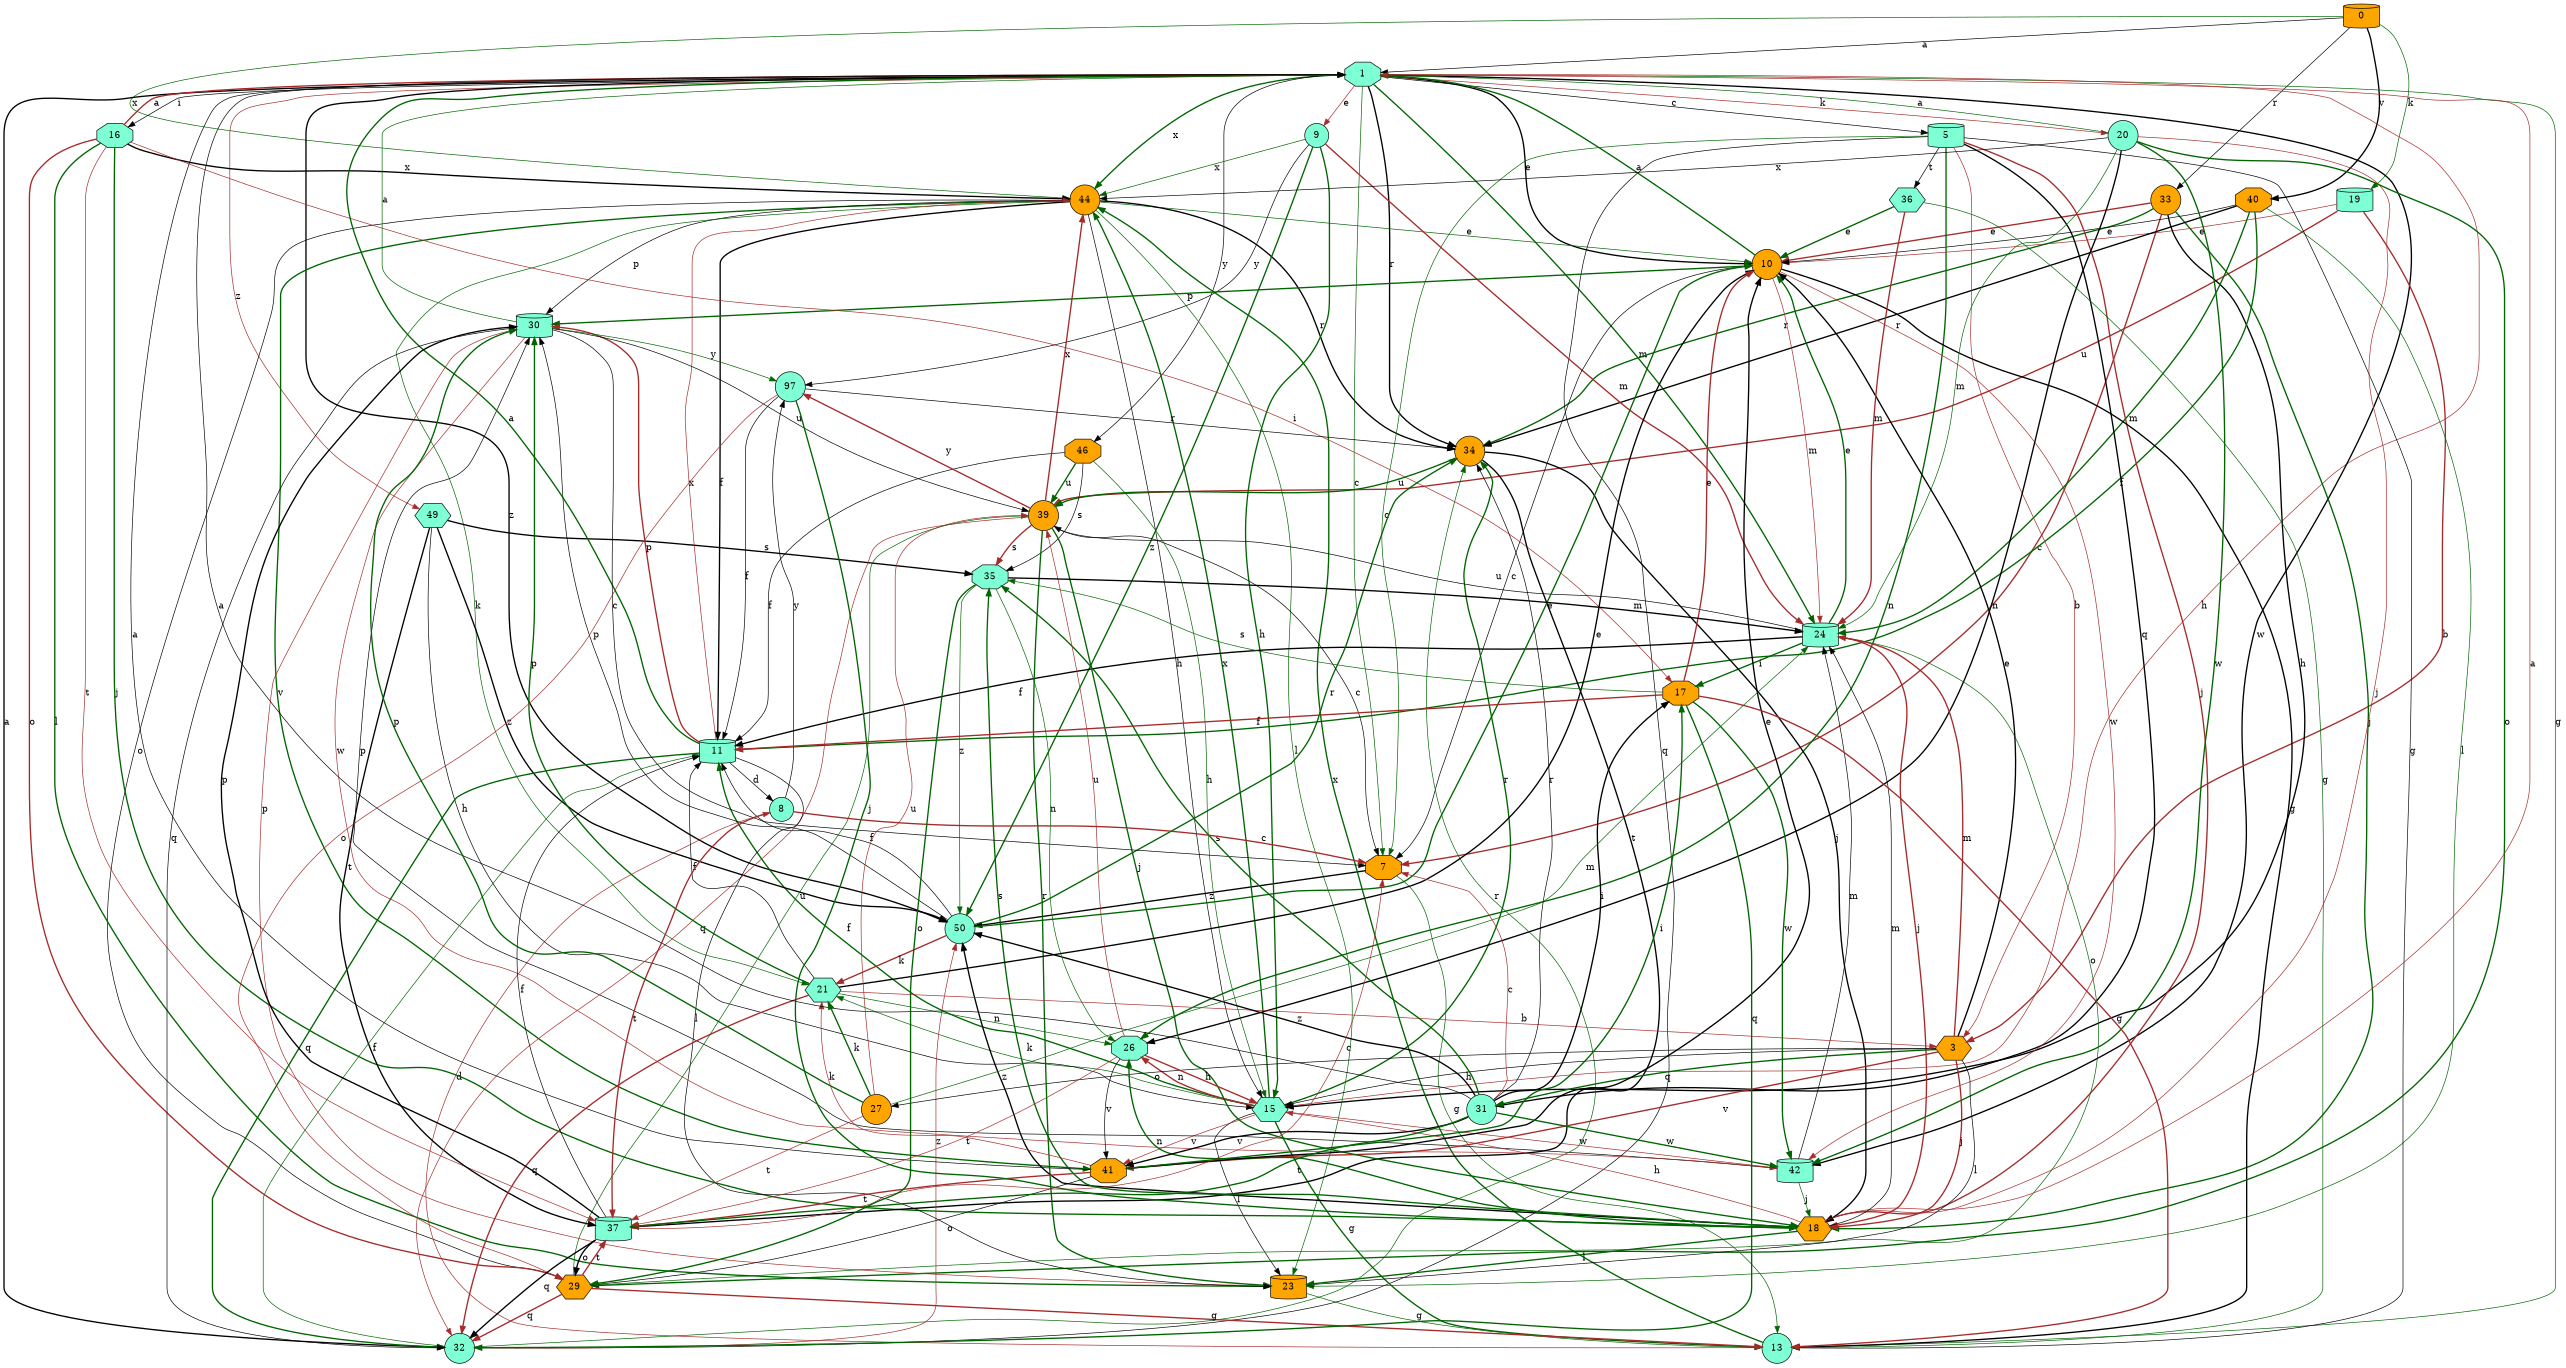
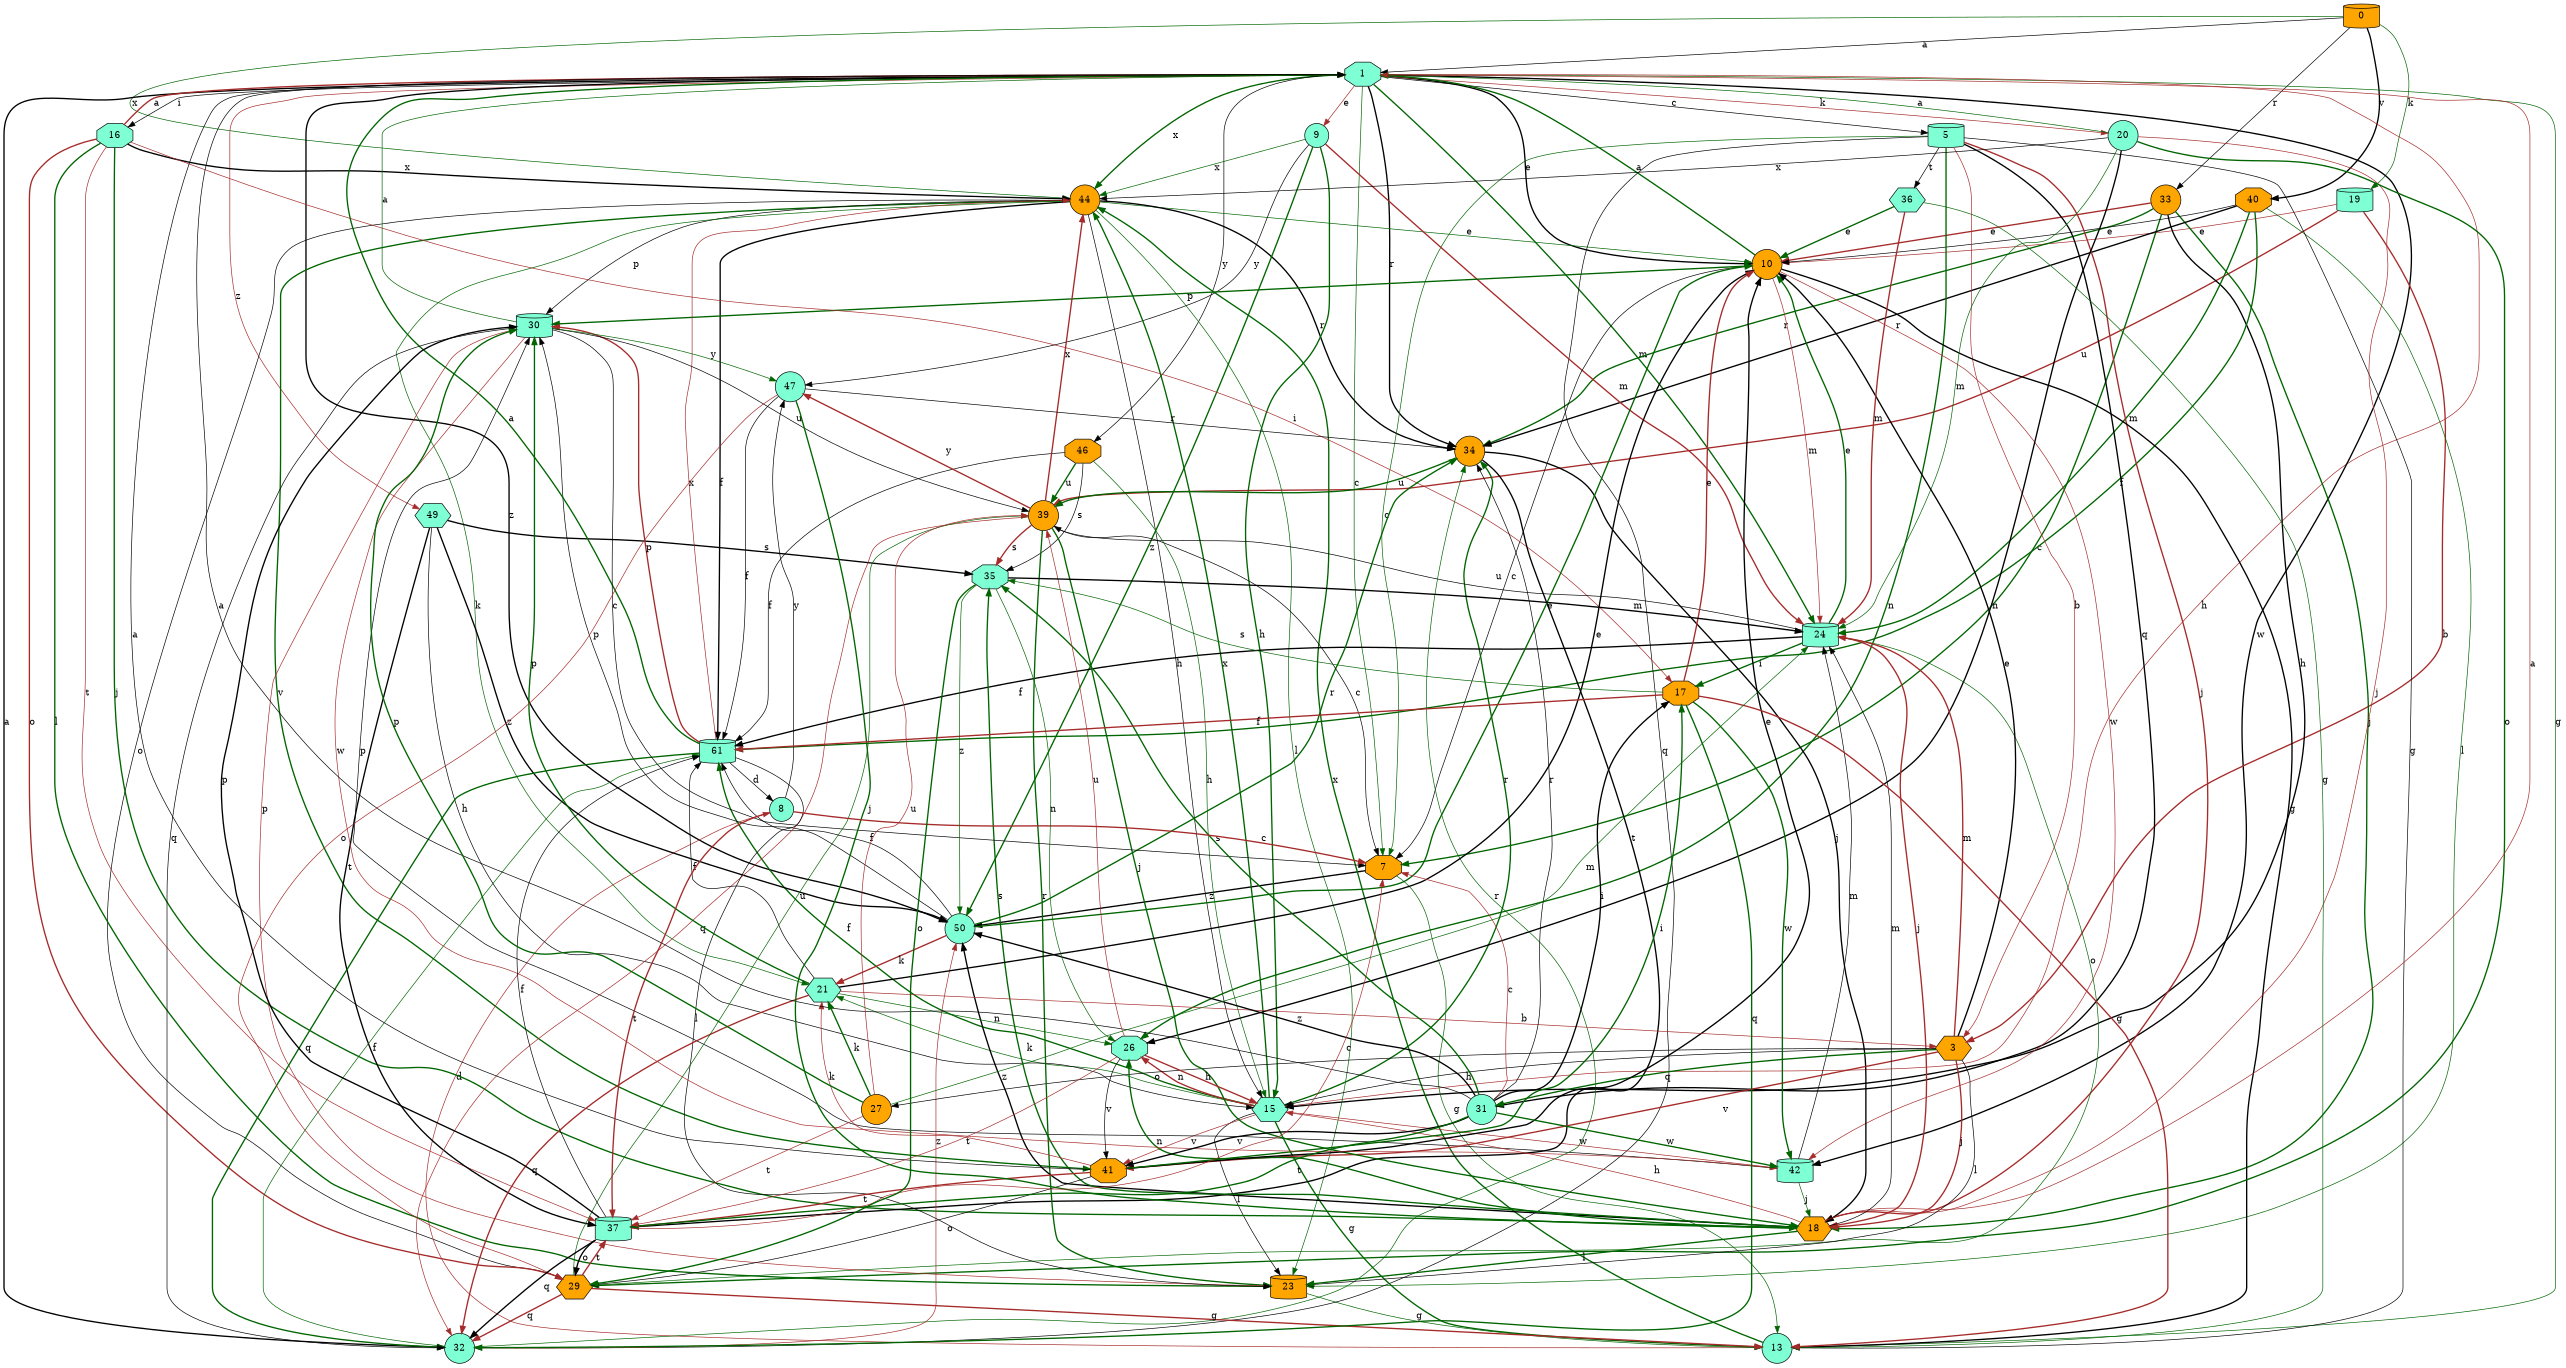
node "97": label "97" -> "47"
edge "33" -> "7": color brown -> darkgreen
edge "20" -> "42": removed, label "w"
node "11": label "11" -> "61"
